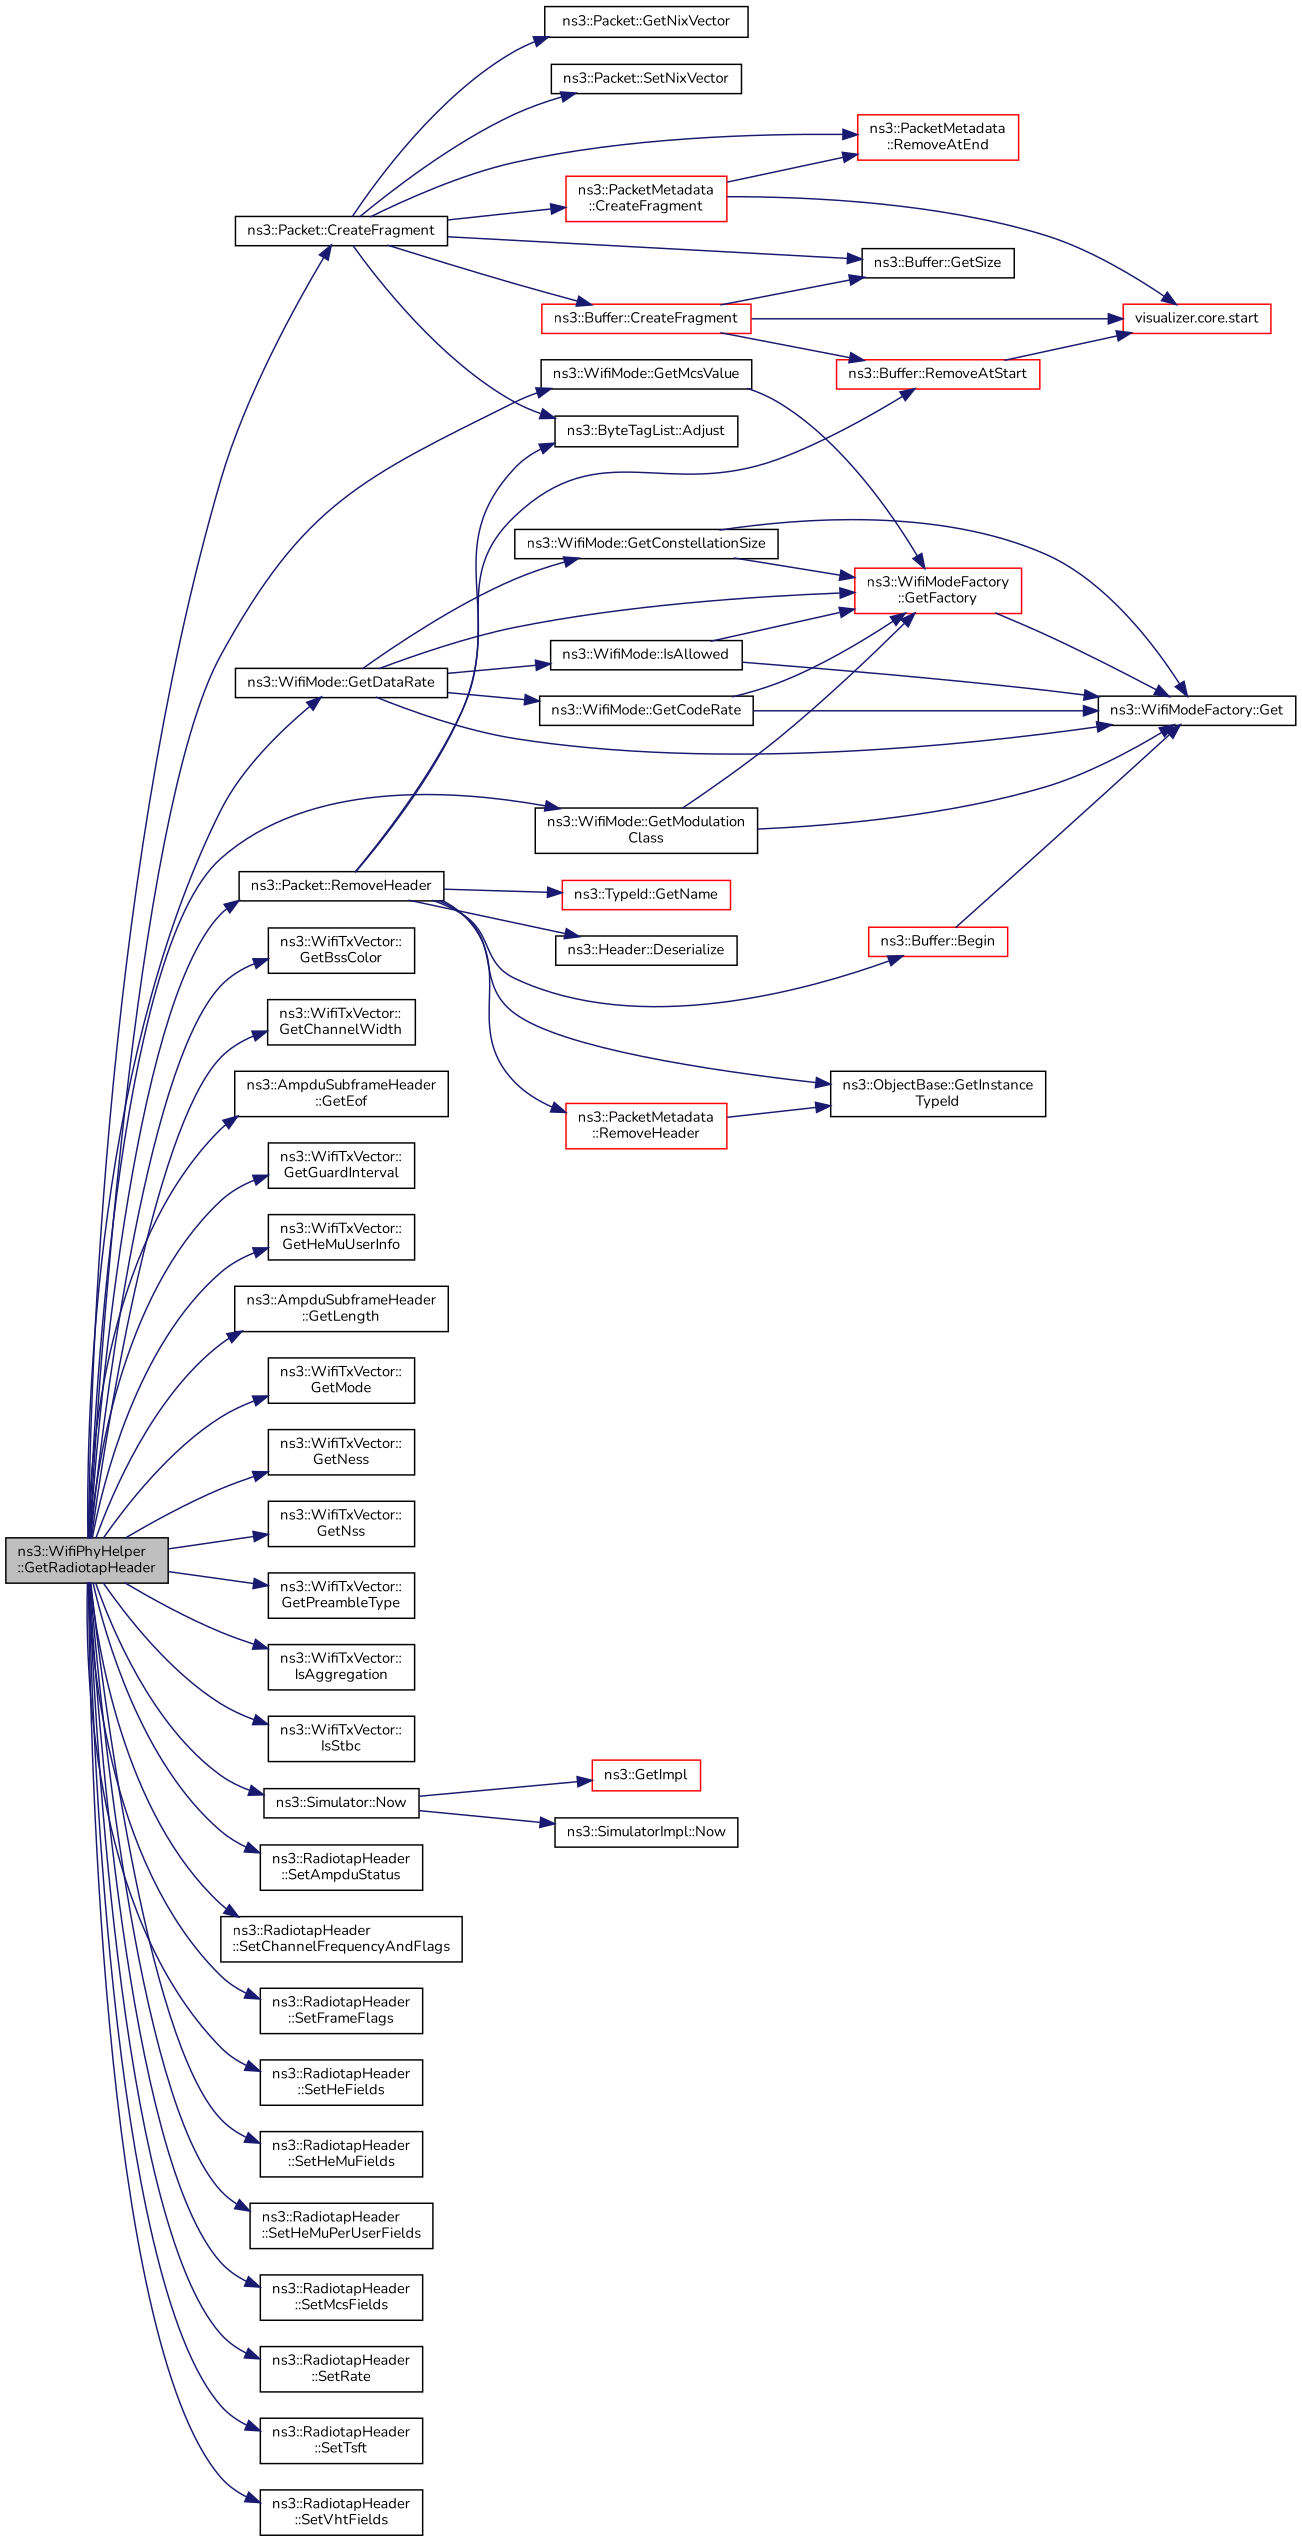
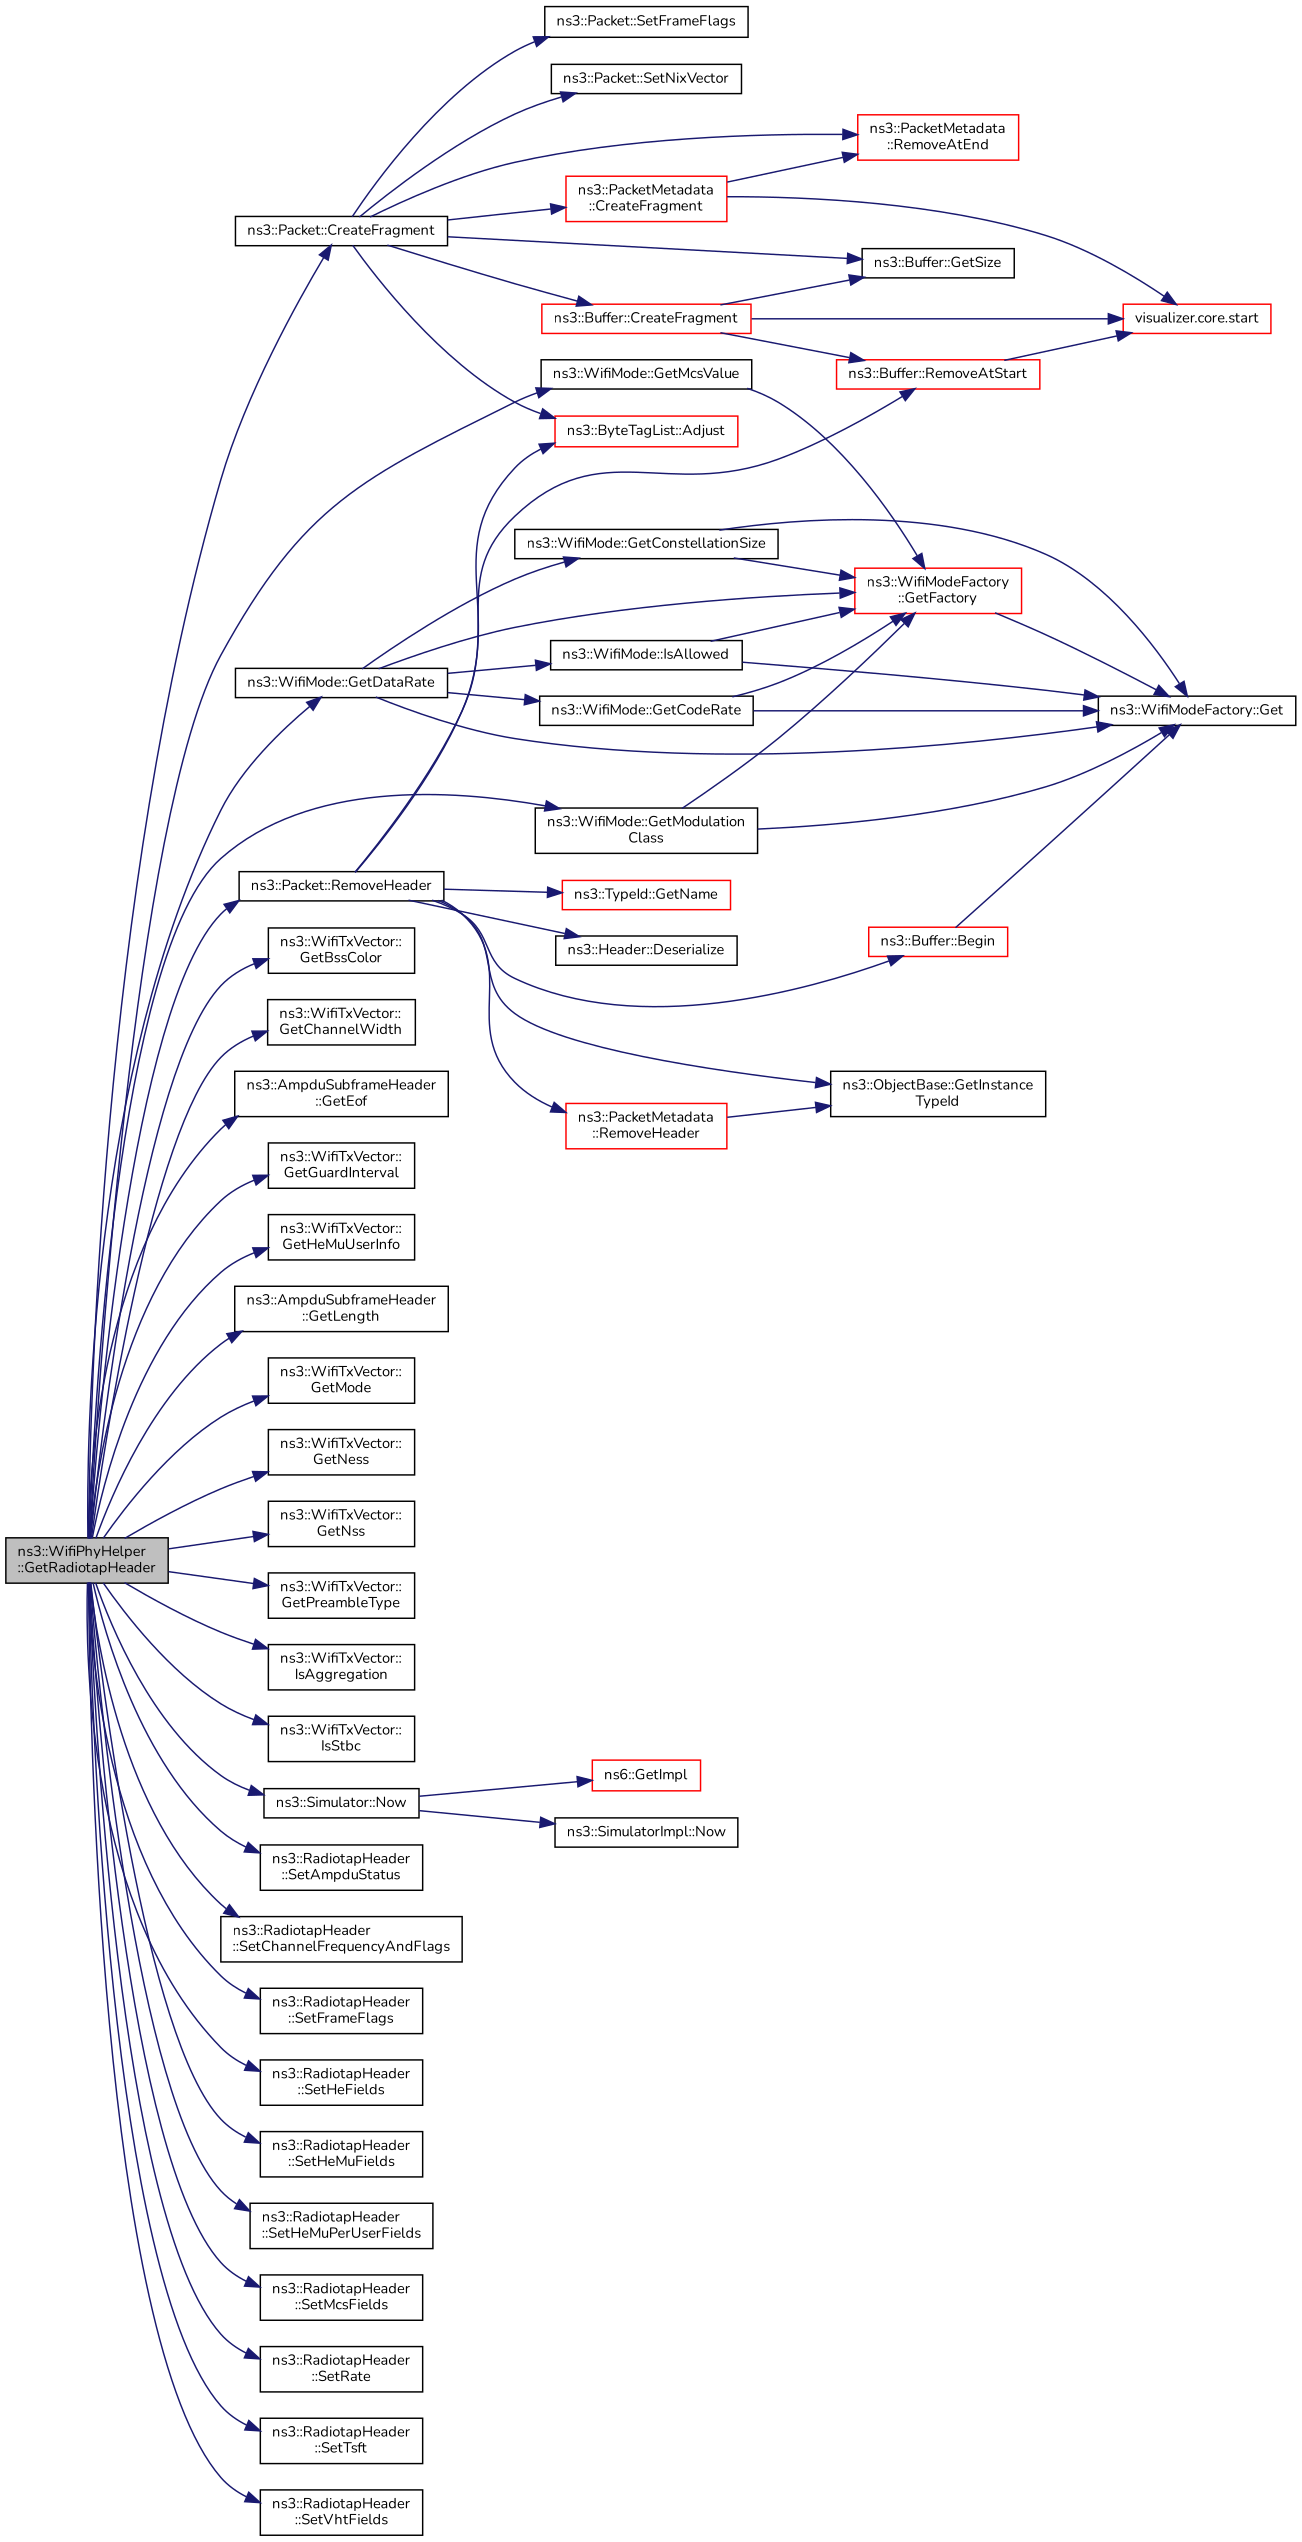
node "ns3::Packet::GetNixVector": label "ns3::Packet::GetNixVector" -> "ns3::Packet::SetFrameFlags"
node "ns3::ByteTagList::Adjust": color black -> red
node "ns3::GetImpl": label "ns3::GetImpl" -> "ns6::GetImpl"
